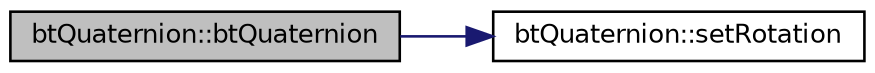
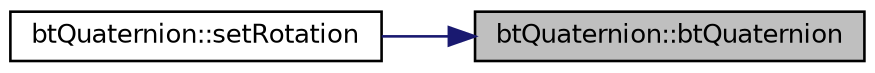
edge "btQuaternion::btQuaternion" -> "btQuaternion::setRotation": reversed
